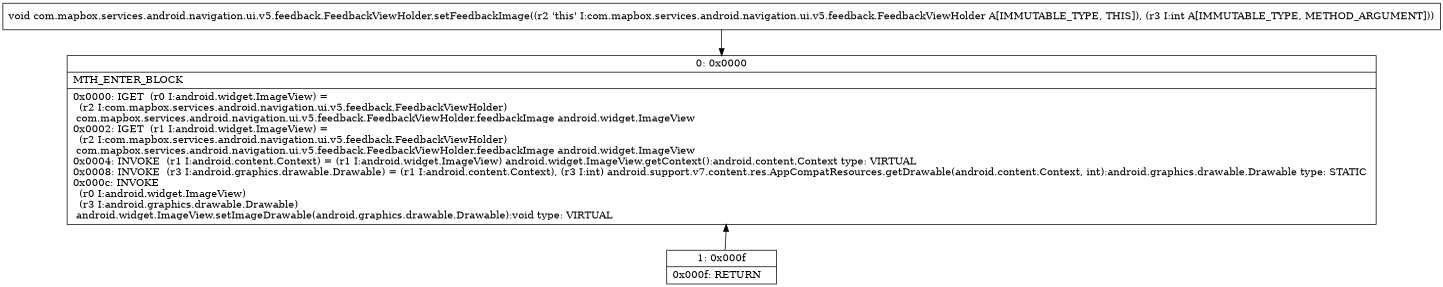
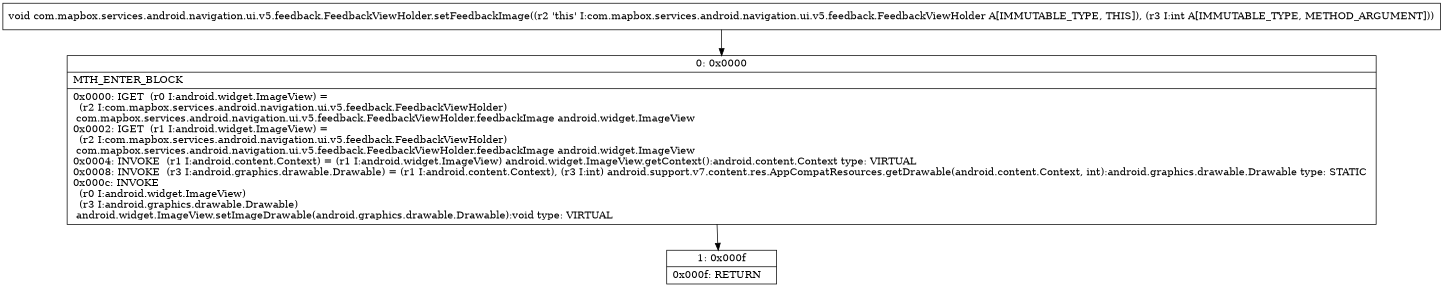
edge "1: 0x000f" -> "0: 0x0000": reversed
